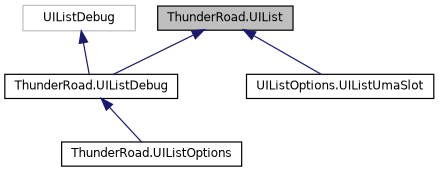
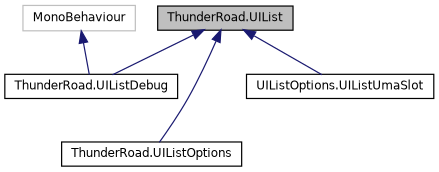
node "UIListDebug": label "UIListDebug" -> "MonoBehaviour"
edge "ThunderRoad.UIListOptions" -> "ThunderRoad.UIListDebug": now "ThunderRoad.UIListOptions" -> "ThunderRoad.UIList"
